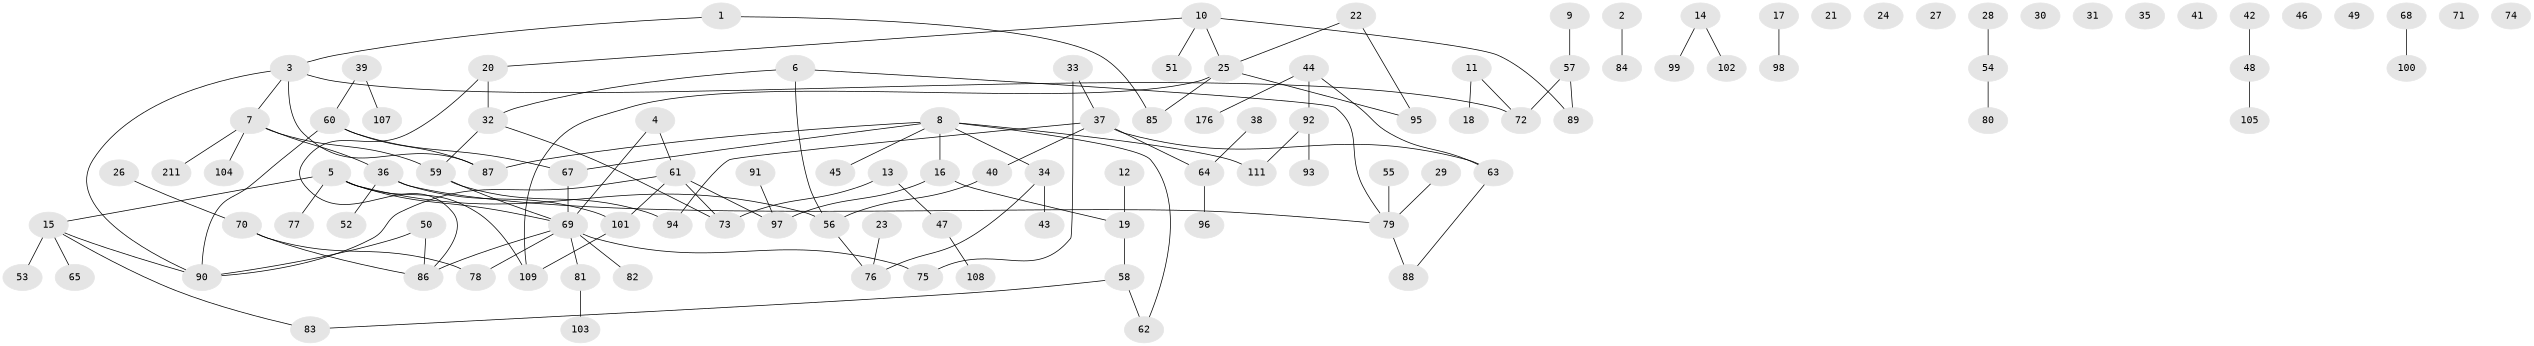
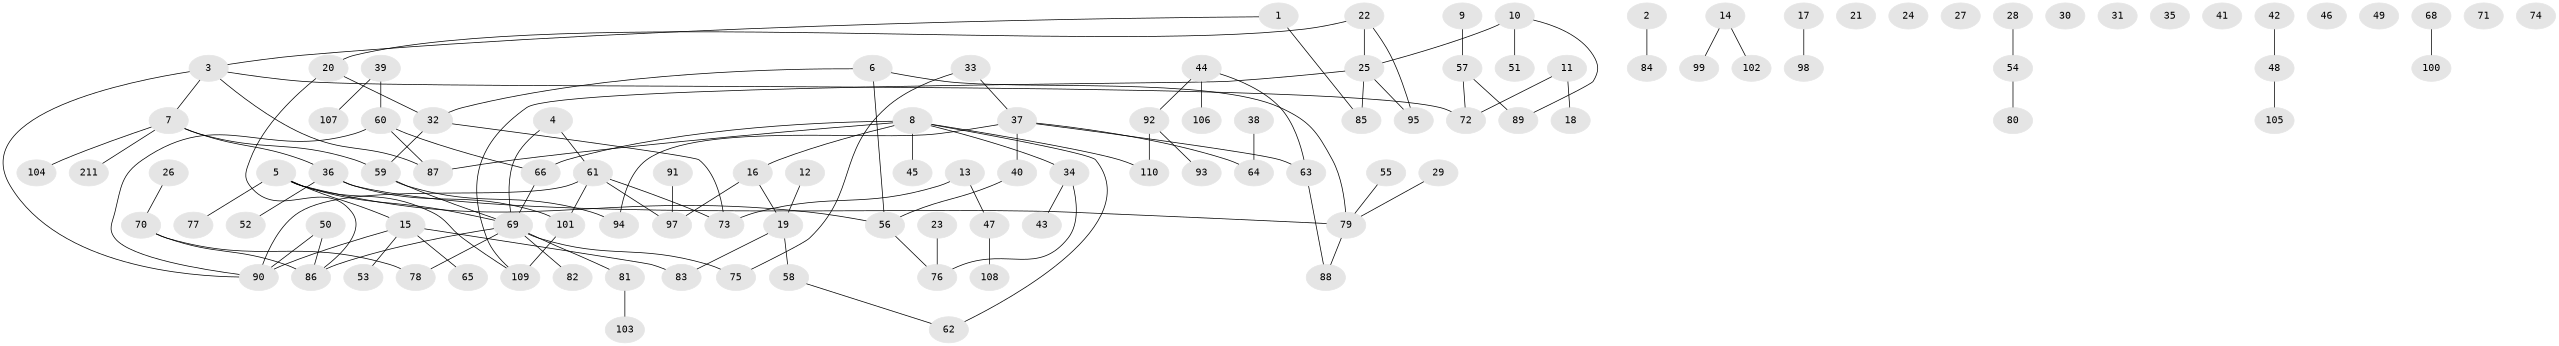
edge "10" -- "20": now "22" -- "20"
node "176": label "176" -> "106"
node "67": label "67" -> "66"
node "111": label "111" -> "110"
node "96": removed
edge "58" -- "83": now "19" -- "83"
